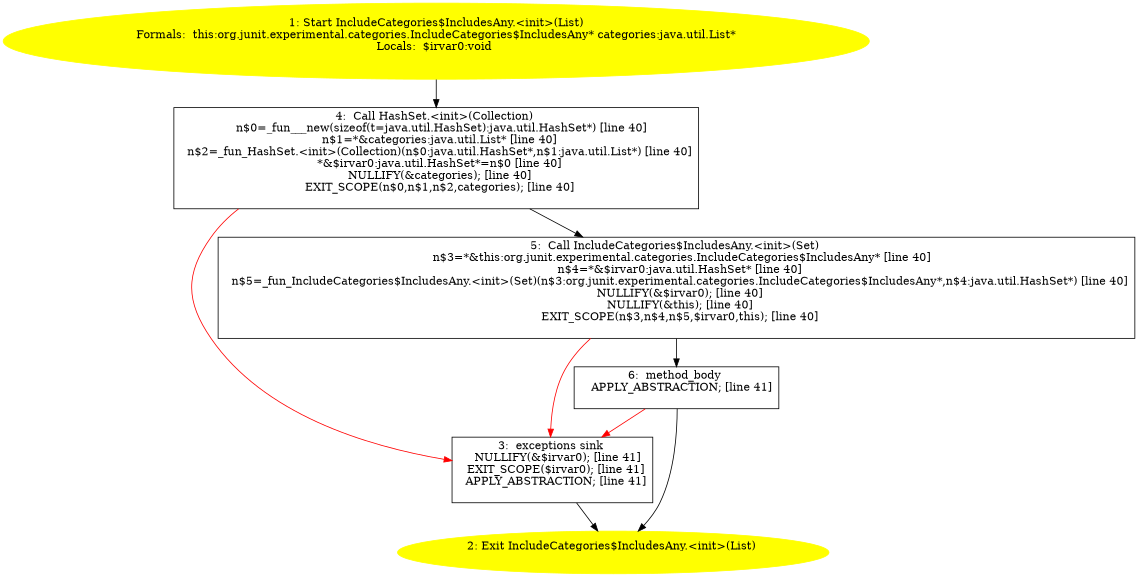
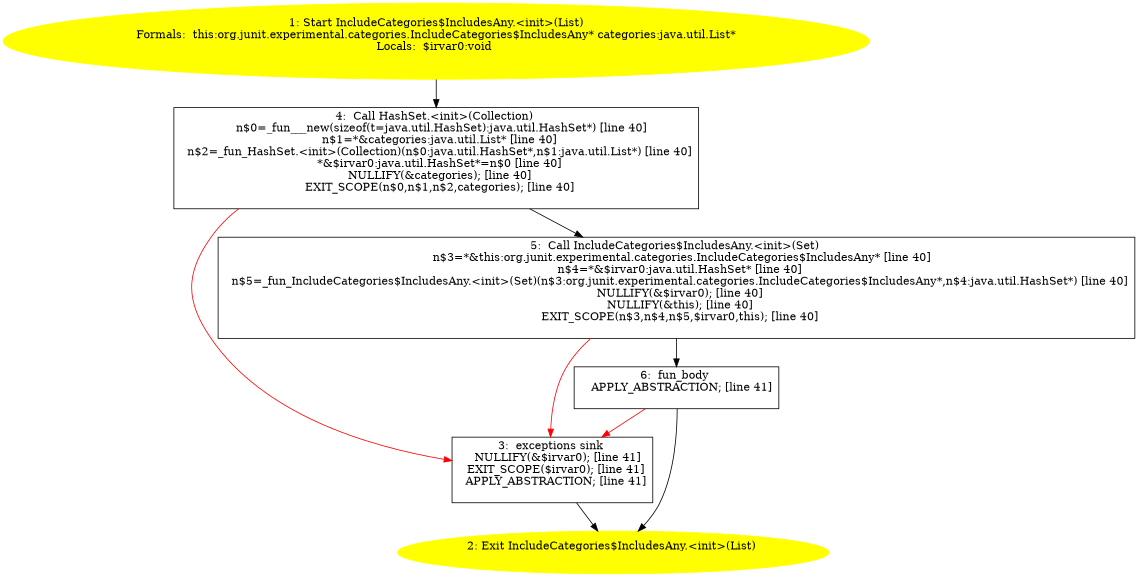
node "6:  method_body APPLY_ABSTRACTION; [line 41]": label "6:  method_body APPLY_ABSTRACTION; [line 41]" -> "6:  fun_body APPLY_ABSTRACTION; [line 41]"
